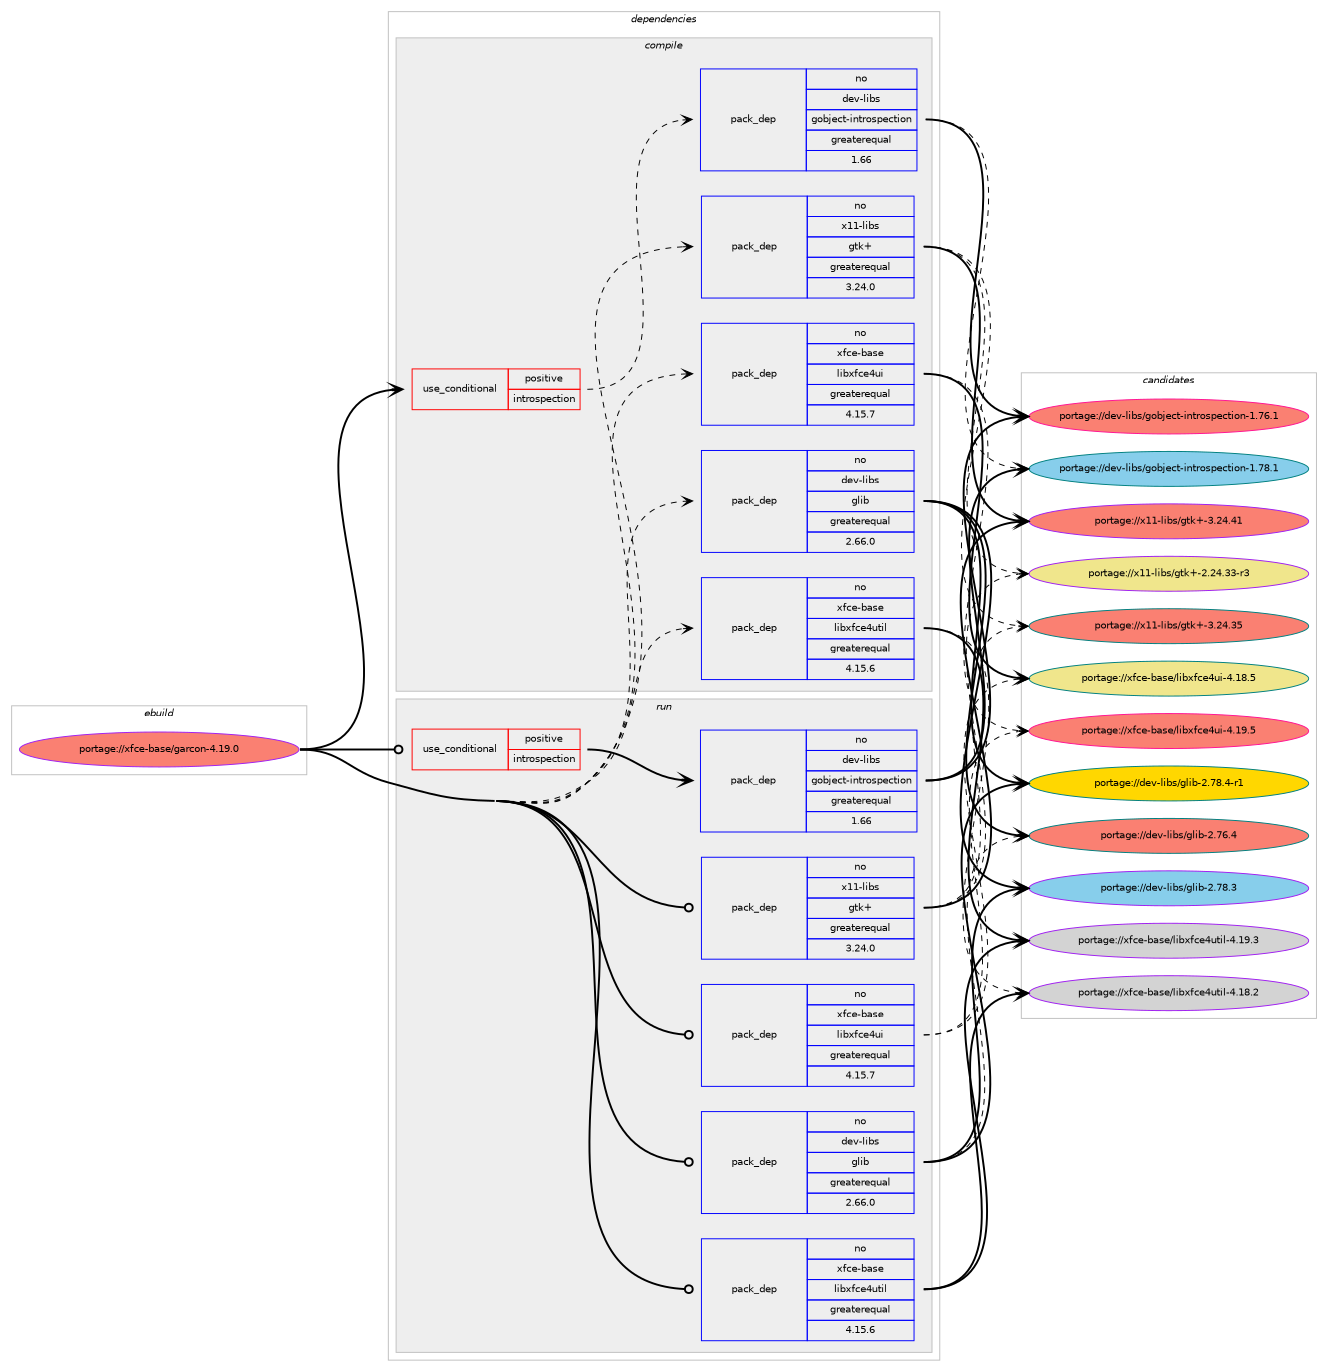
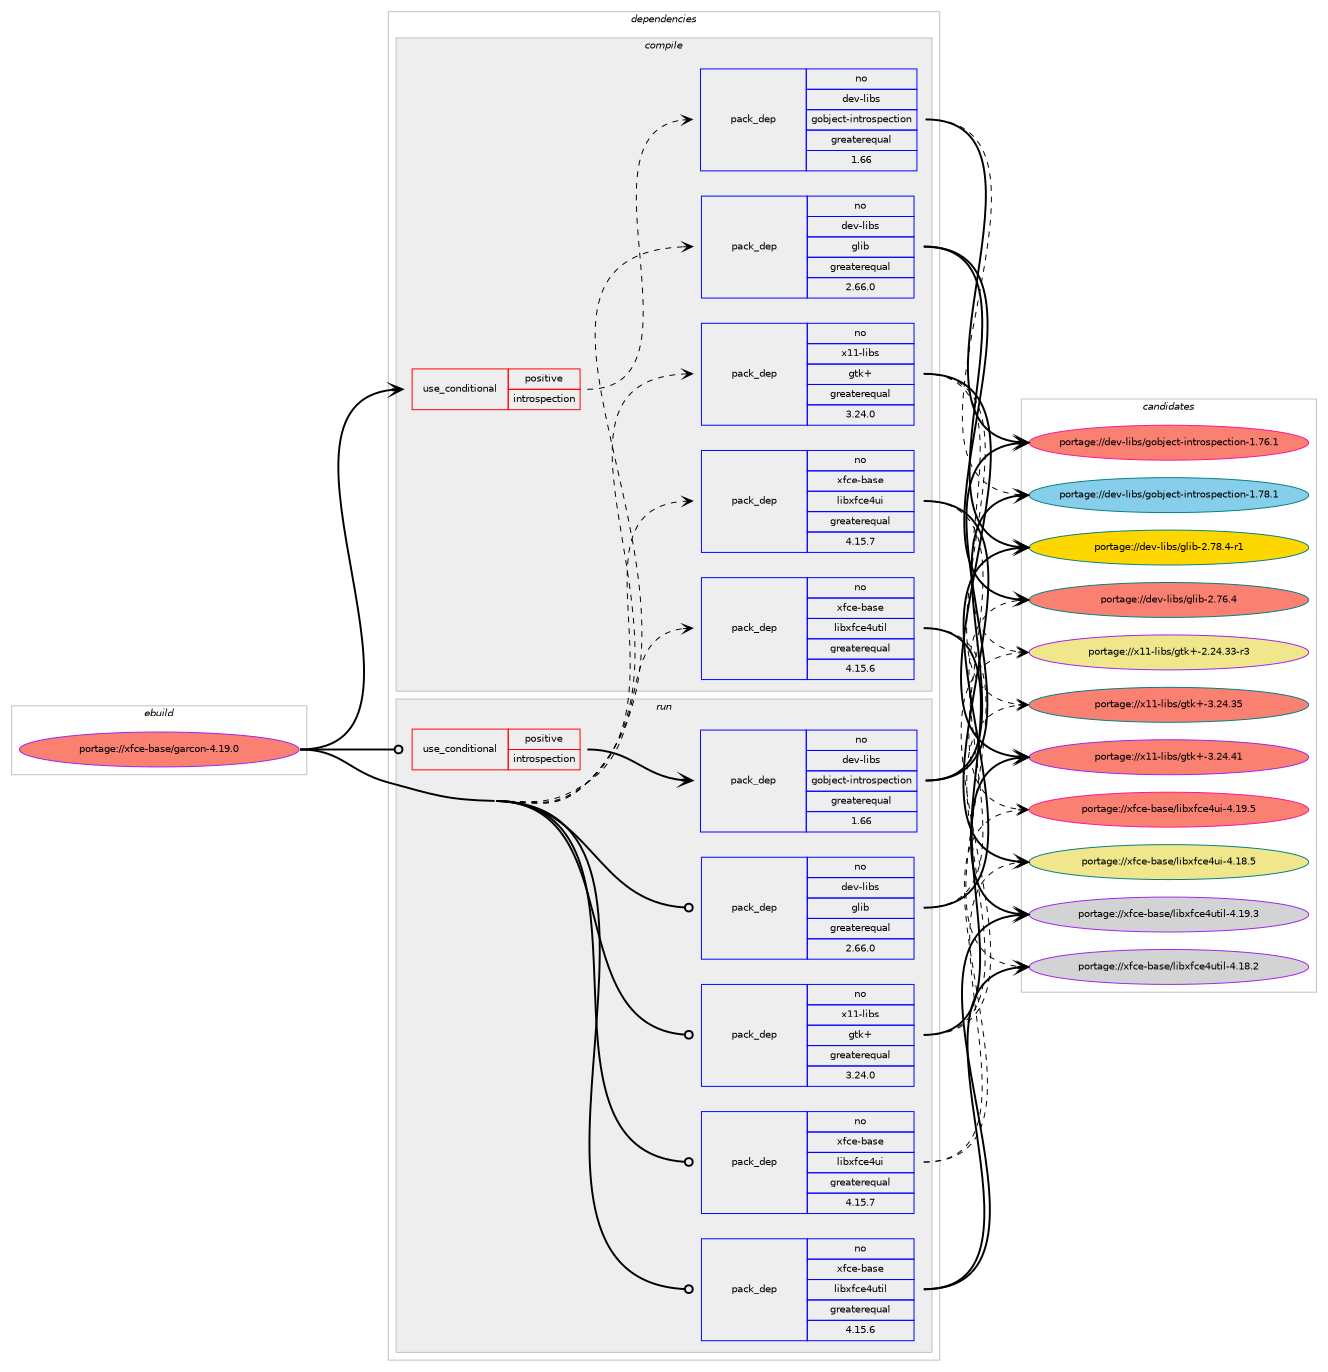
node "portage://dev-libs/glib-2.78.3": removed
